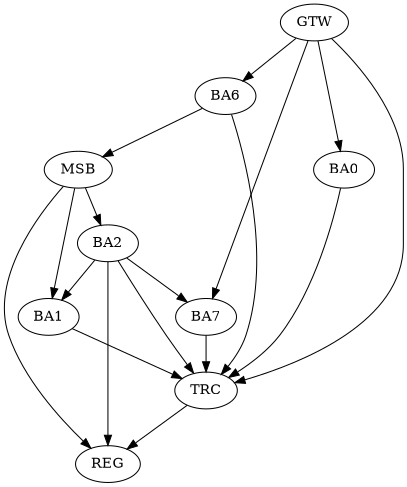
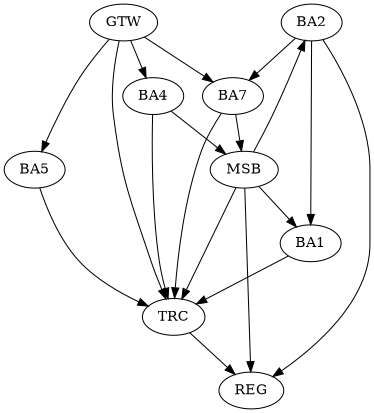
node "BA6": label "BA6" -> "BA4"
edge "BA7" -> "MSB": added
node "BA0": label "BA0" -> "BA5"
edge "BA2" -> "TRC": now "MSB" -> "TRC"
